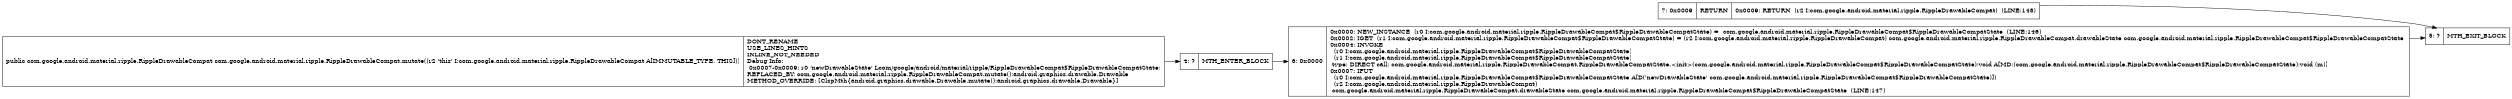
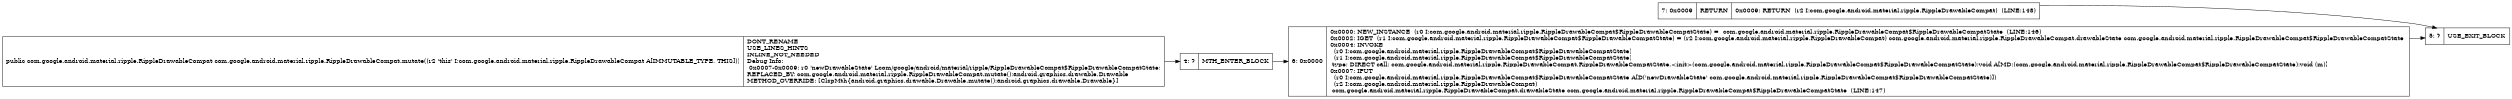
node "5: ?": text "MTH_EXIT_BLOCK" -> "USE_EXIT_BLOCK"
